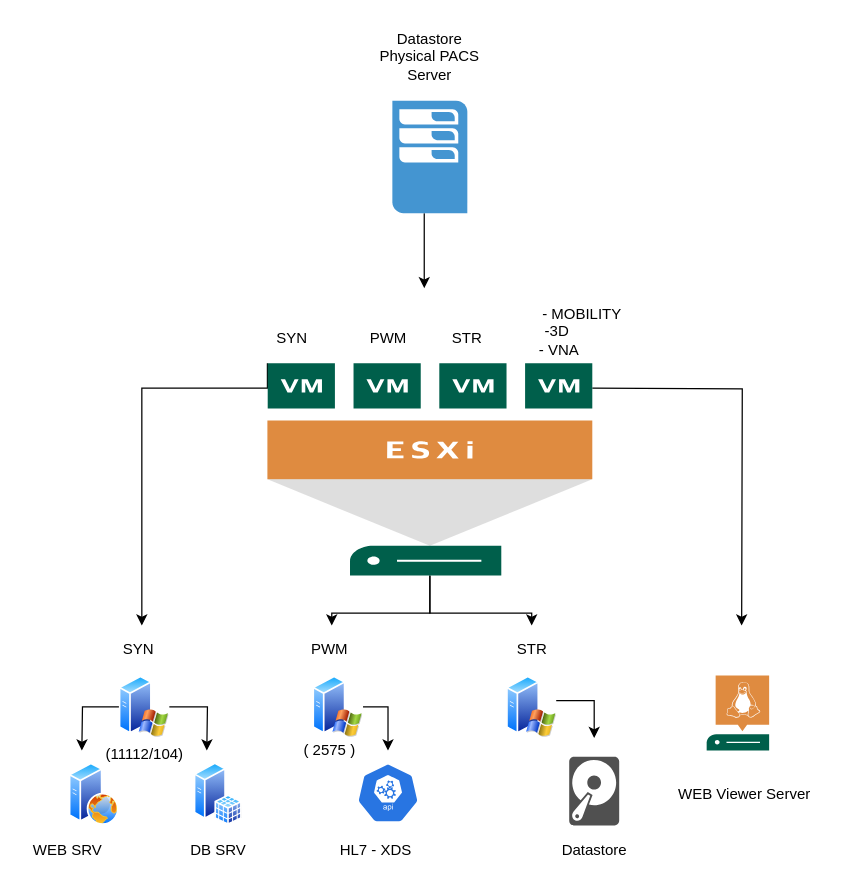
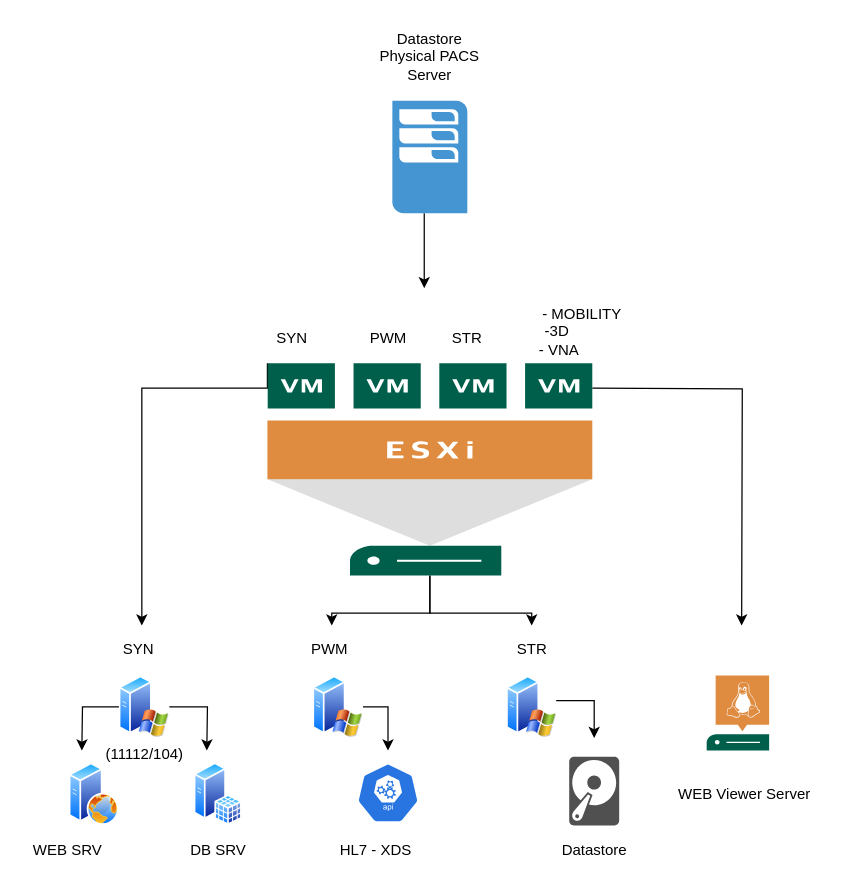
node "( 2575 )": removed
